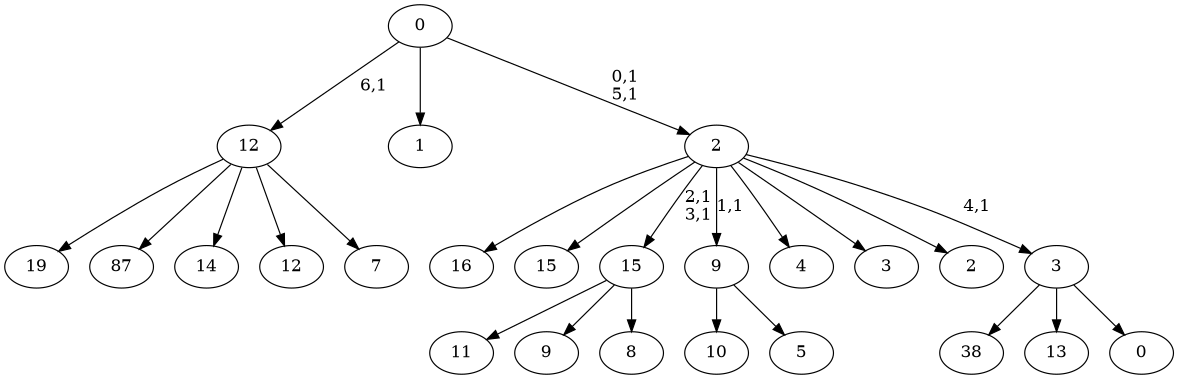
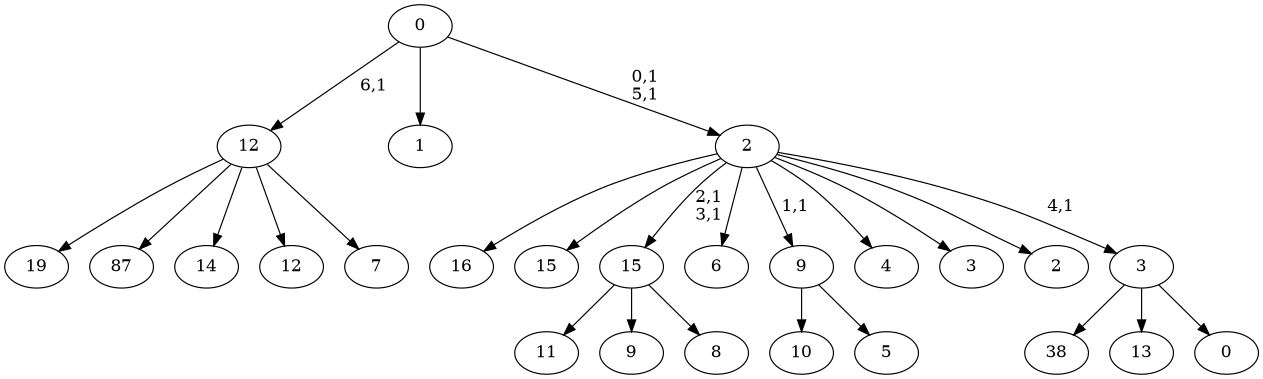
node "6": added
